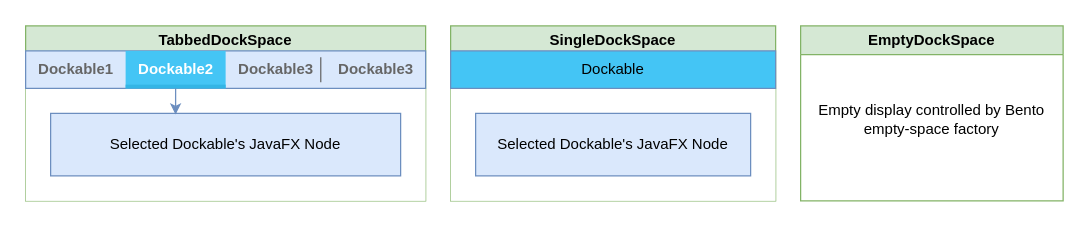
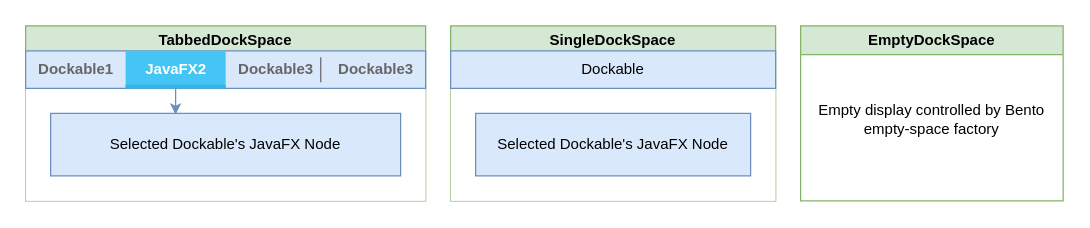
node "Dockable2": label "Dockable2" -> "JavaFX2"
node "Dockable": fillcolor #44c5f5 -> #dae8fc
